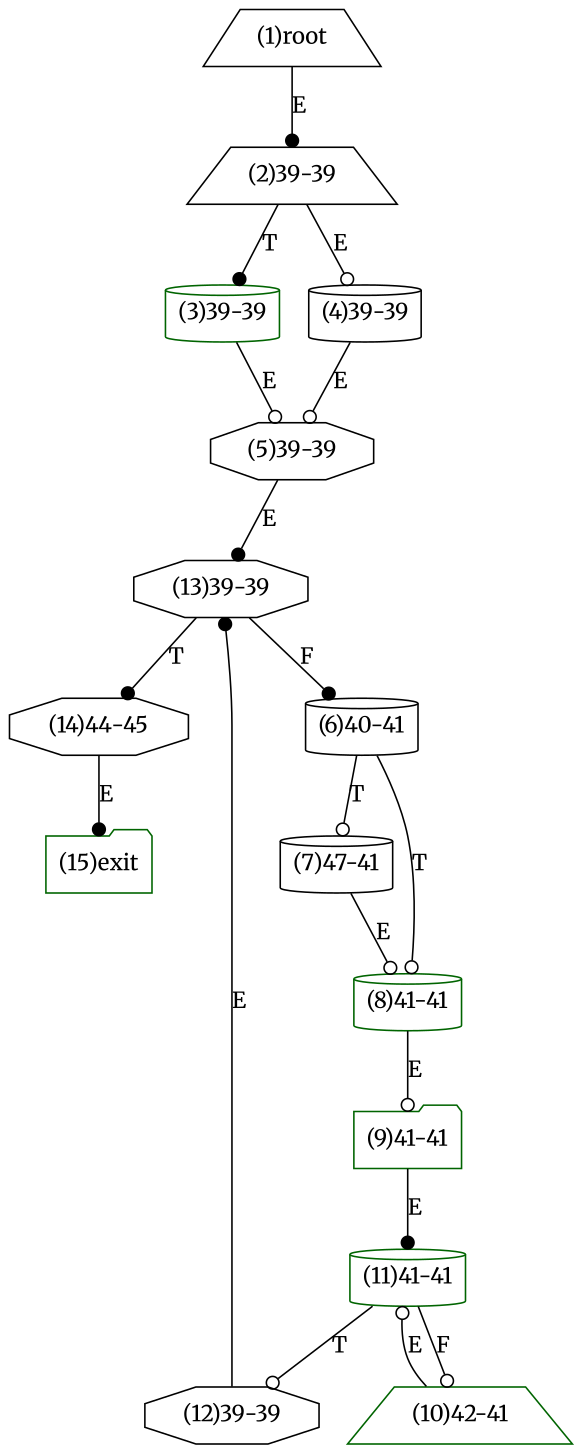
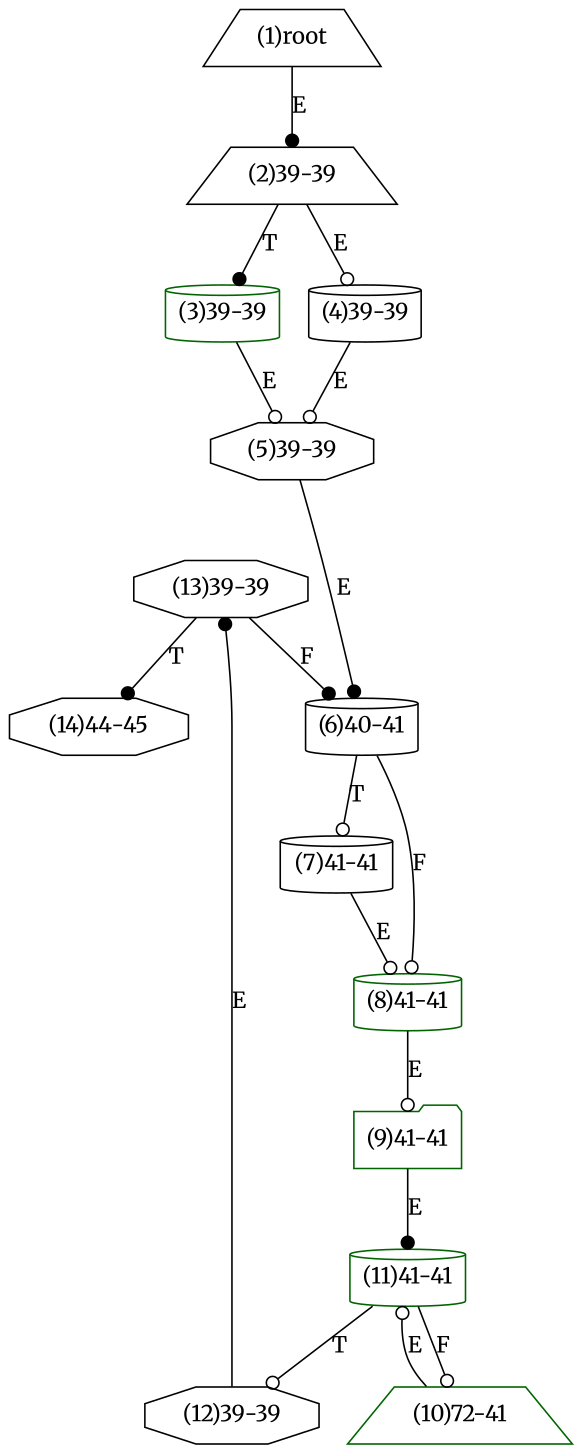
edge "(5)39-39" -> "(13)39-39": now "(5)39-39" -> "(6)40-41"
node "(15)exit": removed
node "(7)47-41": label "(7)47-41" -> "(7)41-41"
edge "(6)40-41" -> "(8)41-41": label "T" -> "F"
node "(10)42-41": label "(10)42-41" -> "(10)72-41"
